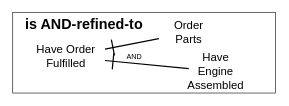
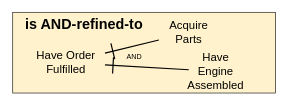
node "Order Parts": label "Order Parts" -> "Acquire Parts"
node "is AND-refined-to": fillcolor #ffffff -> #fff2cc
node "Have Order Fulfilled": moved (66, 57) -> (66, 63)
